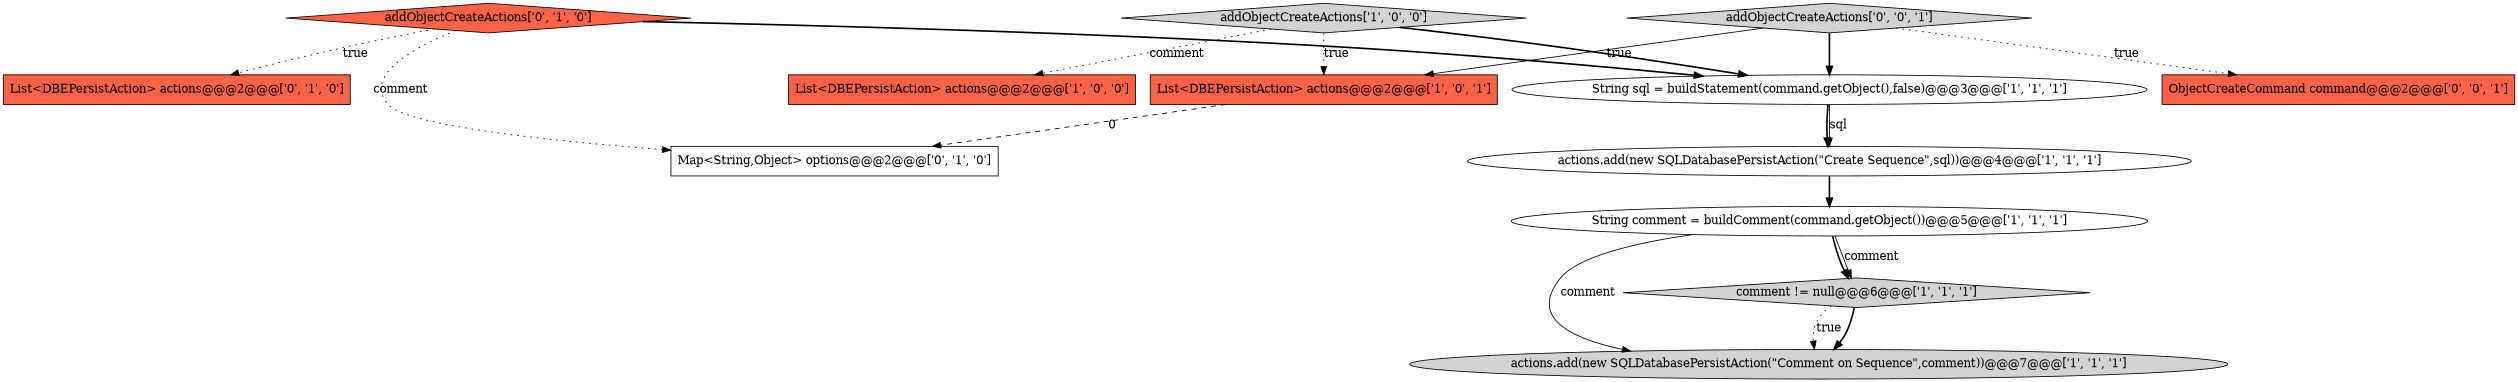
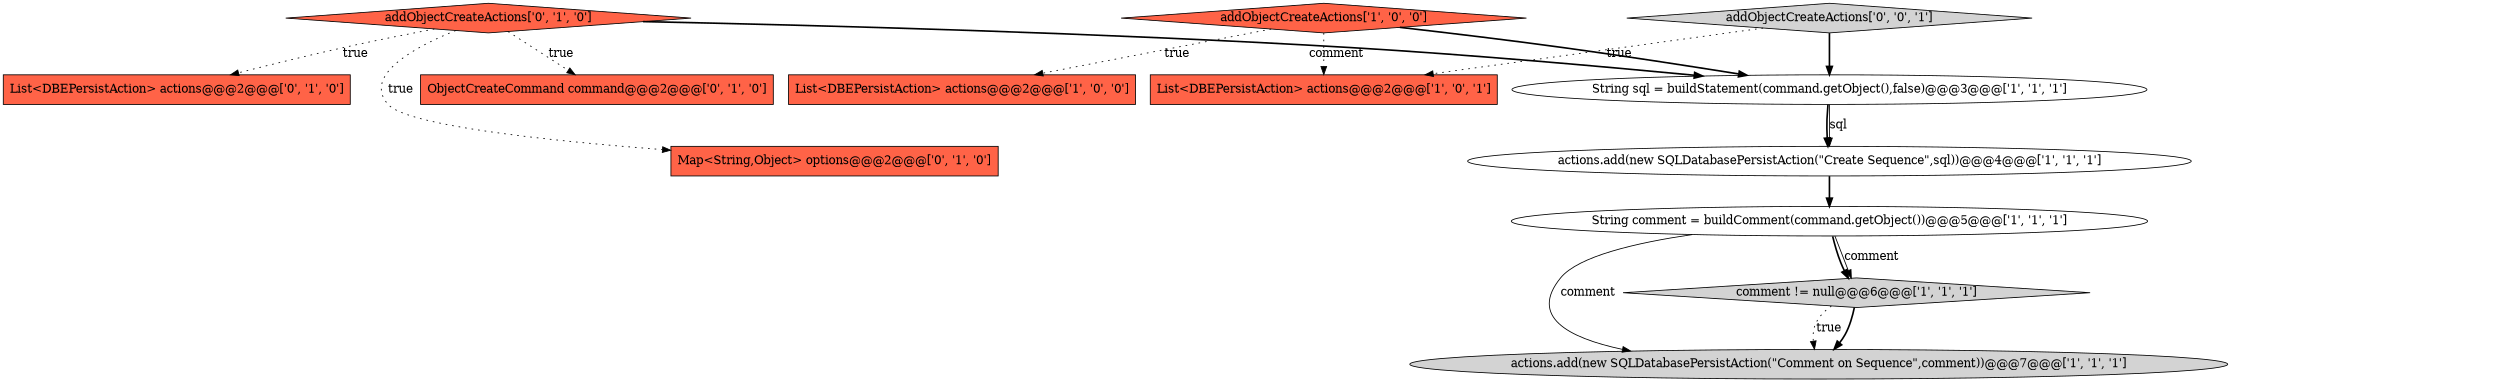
node "addObjectCreateActions['1', '0', '0']": fillcolor lightgray -> tomato
edge "addObjectCreateActions['0', '0', '1']" -> "List<DBEPersistAction> actions@@@2@@@['1', '0', '1']": style solid -> dotted
edge "addObjectCreateActions['1', '0', '0']" -> "List<DBEPersistAction> actions@@@2@@@['1', '0', '0']": label "comment" -> "true"
edge "addObjectCreateActions['1', '0', '0']" -> "List<DBEPersistAction> actions@@@2@@@['1', '0', '1']": label "true" -> "comment"
edge "addObjectCreateActions['0', '1', '0']" -> "Map<String,Object> options@@@2@@@['0', '1', '0']": label "comment" -> "true"
node "ObjectCreateCommand command@@@2@@@['0', '1', '0']": added
node "ObjectCreateCommand command@@@2@@@['0', '0', '1']": removed
edge "List<DBEPersistAction> actions@@@2@@@['1', '0', '1']" -> "Map<String,Object> options@@@2@@@['0', '1', '0']": removed, label "0"
node "Map<String,Object> options@@@2@@@['0', '1', '0']": fillcolor white -> tomato
